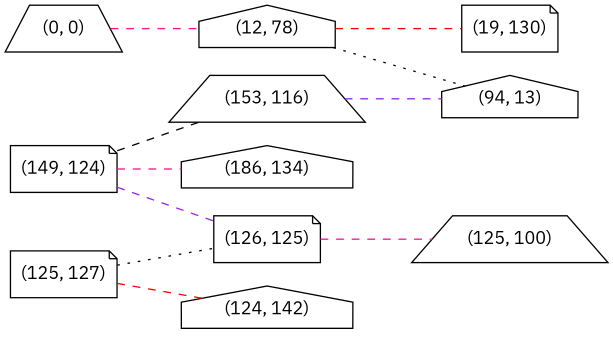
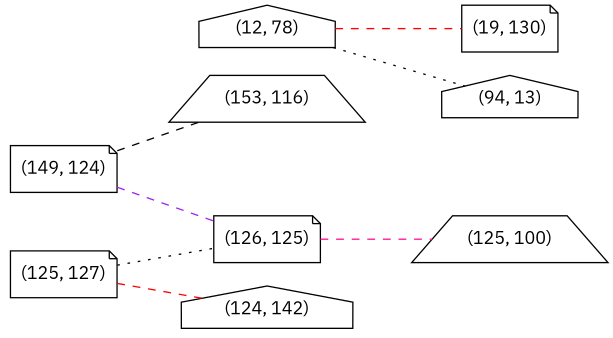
node "(0, 0)": removed
edge "(153, 116)" -- "(94, 13)": removed
node "(186, 134)": removed
